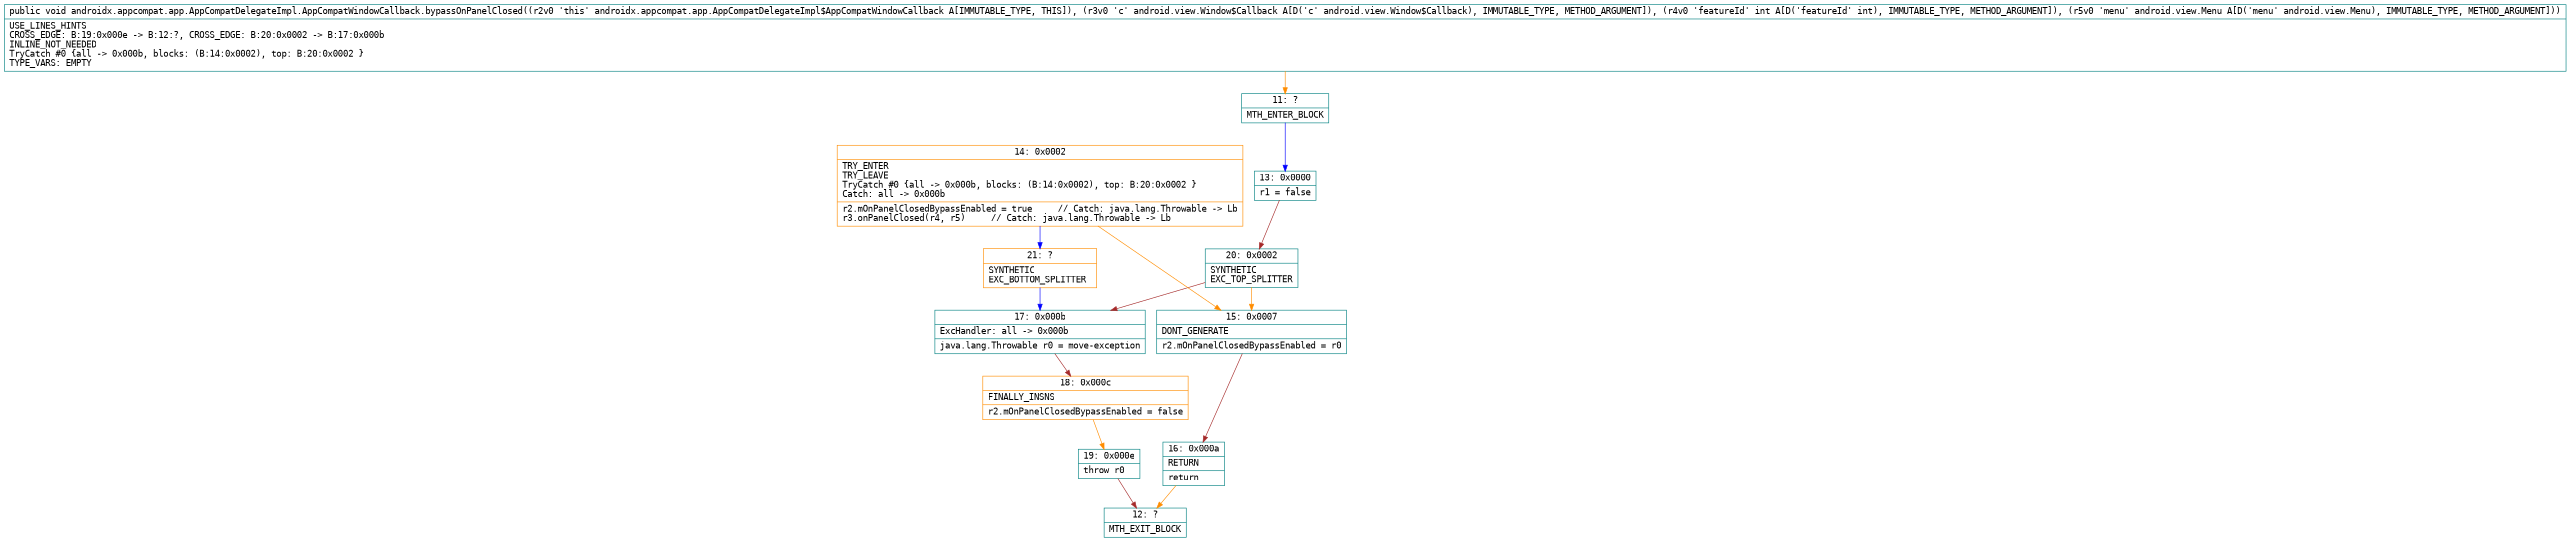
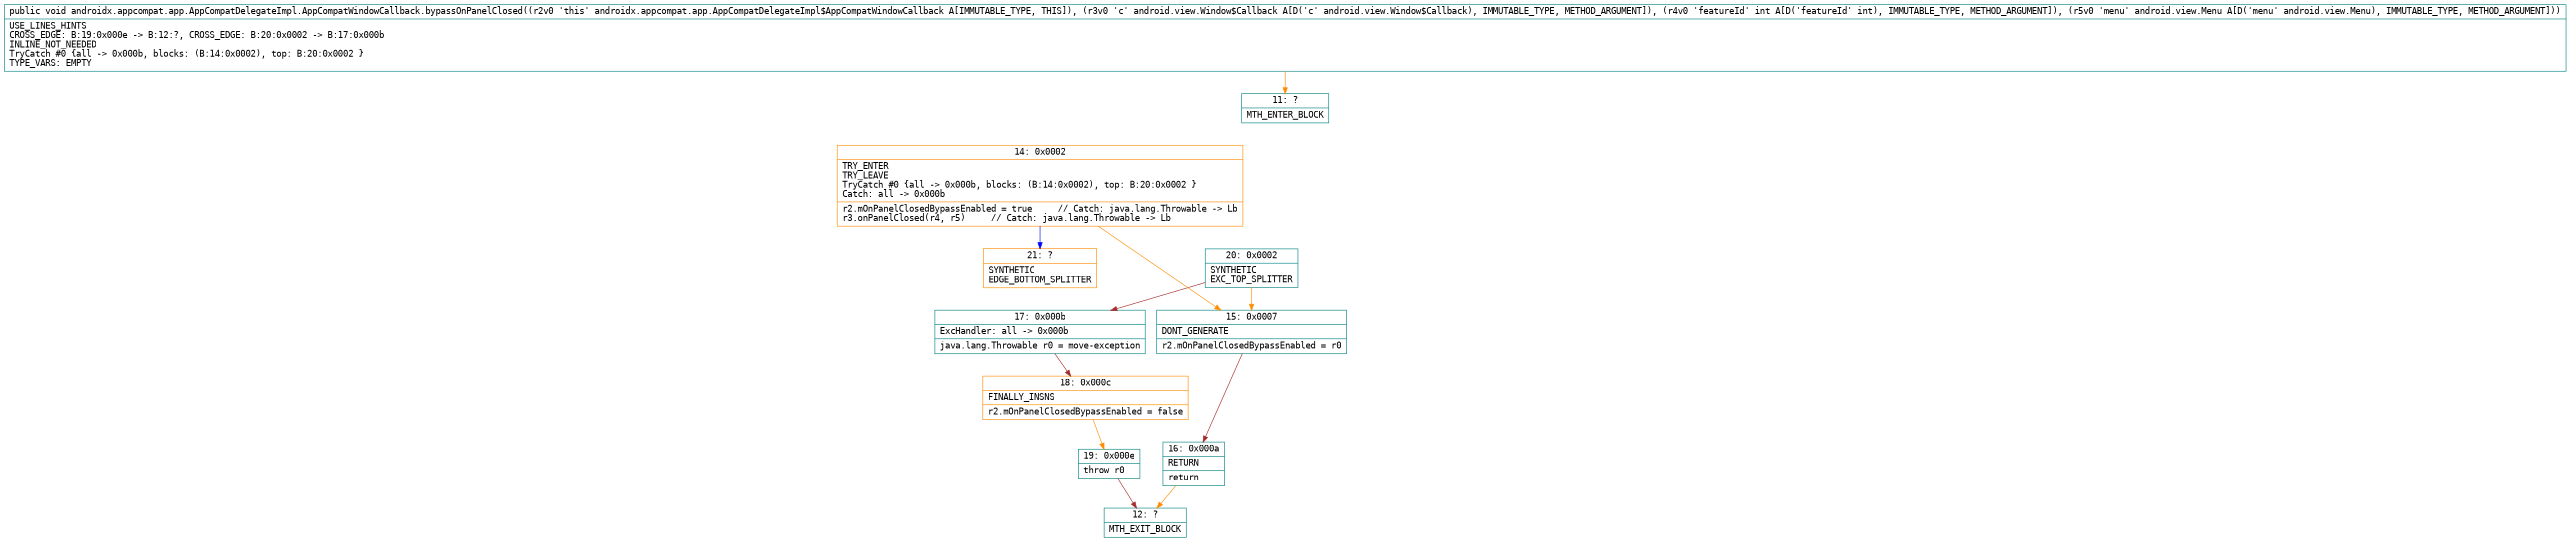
node "13: 0x0000": removed
node "21: ?": text "EXC_BOTTOM_SPLITTER" -> "EDGE_BOTTOM_SPLITTER"
edge "21: ?" -> "17: 0x000b": removed
